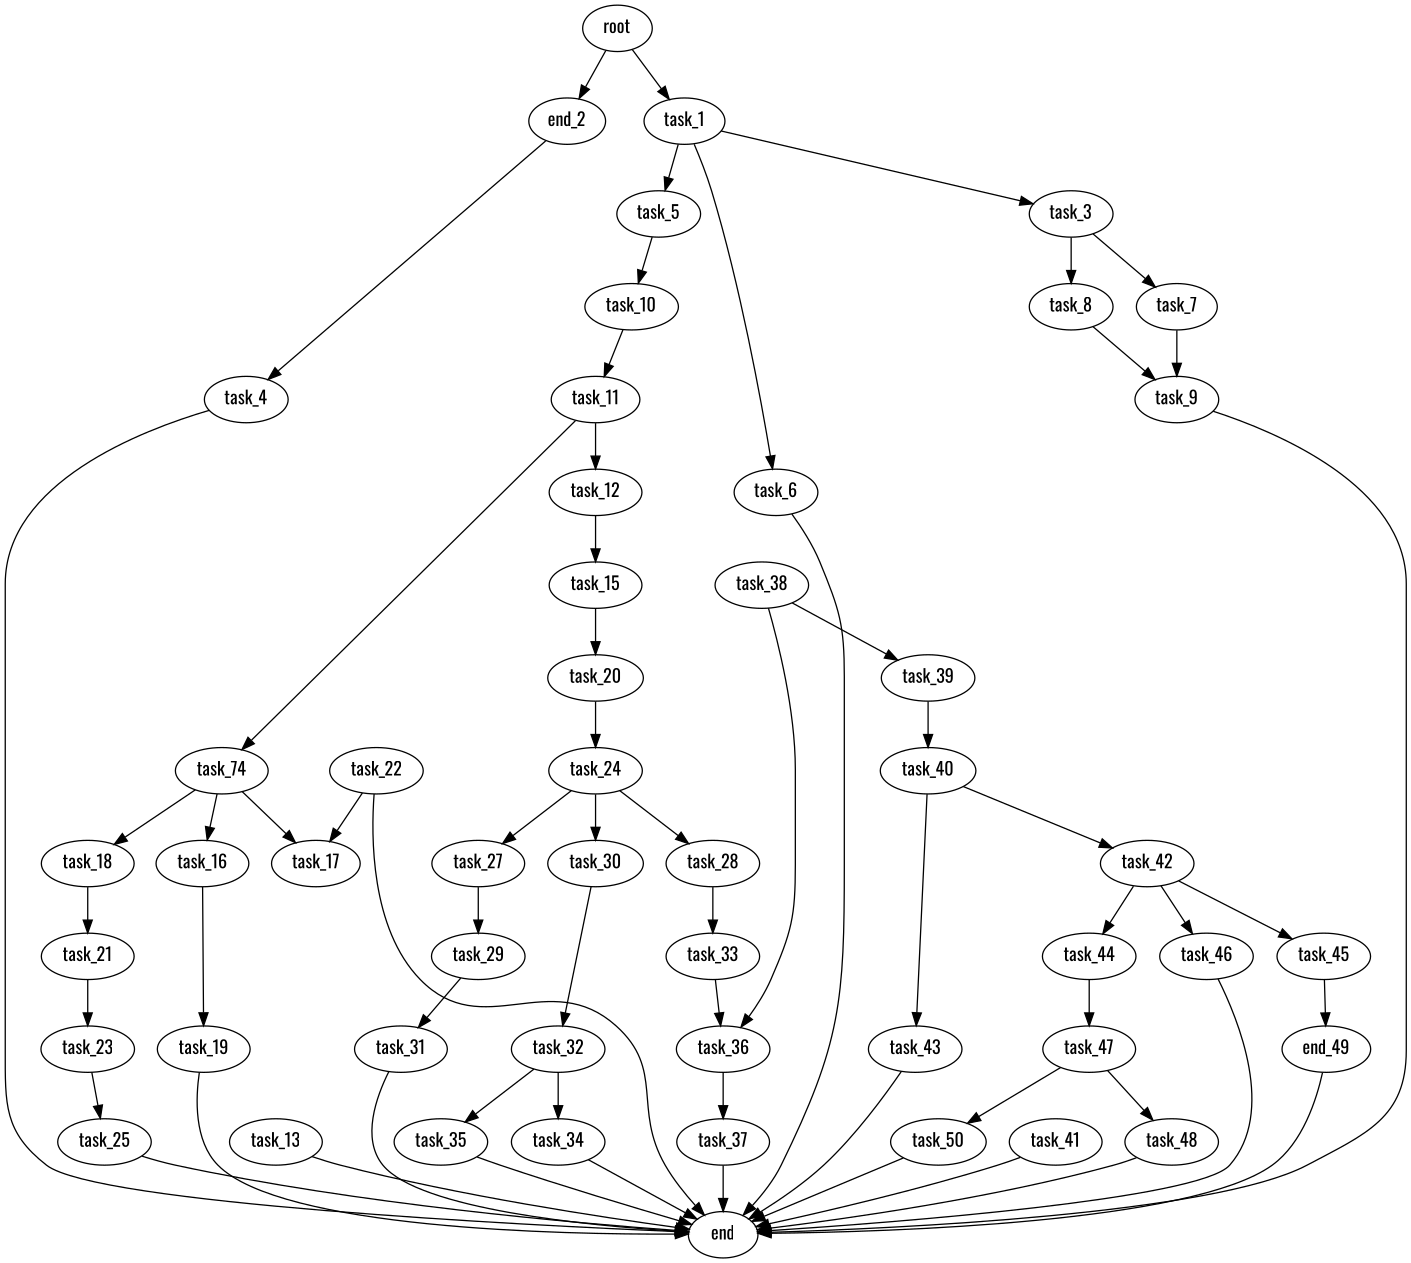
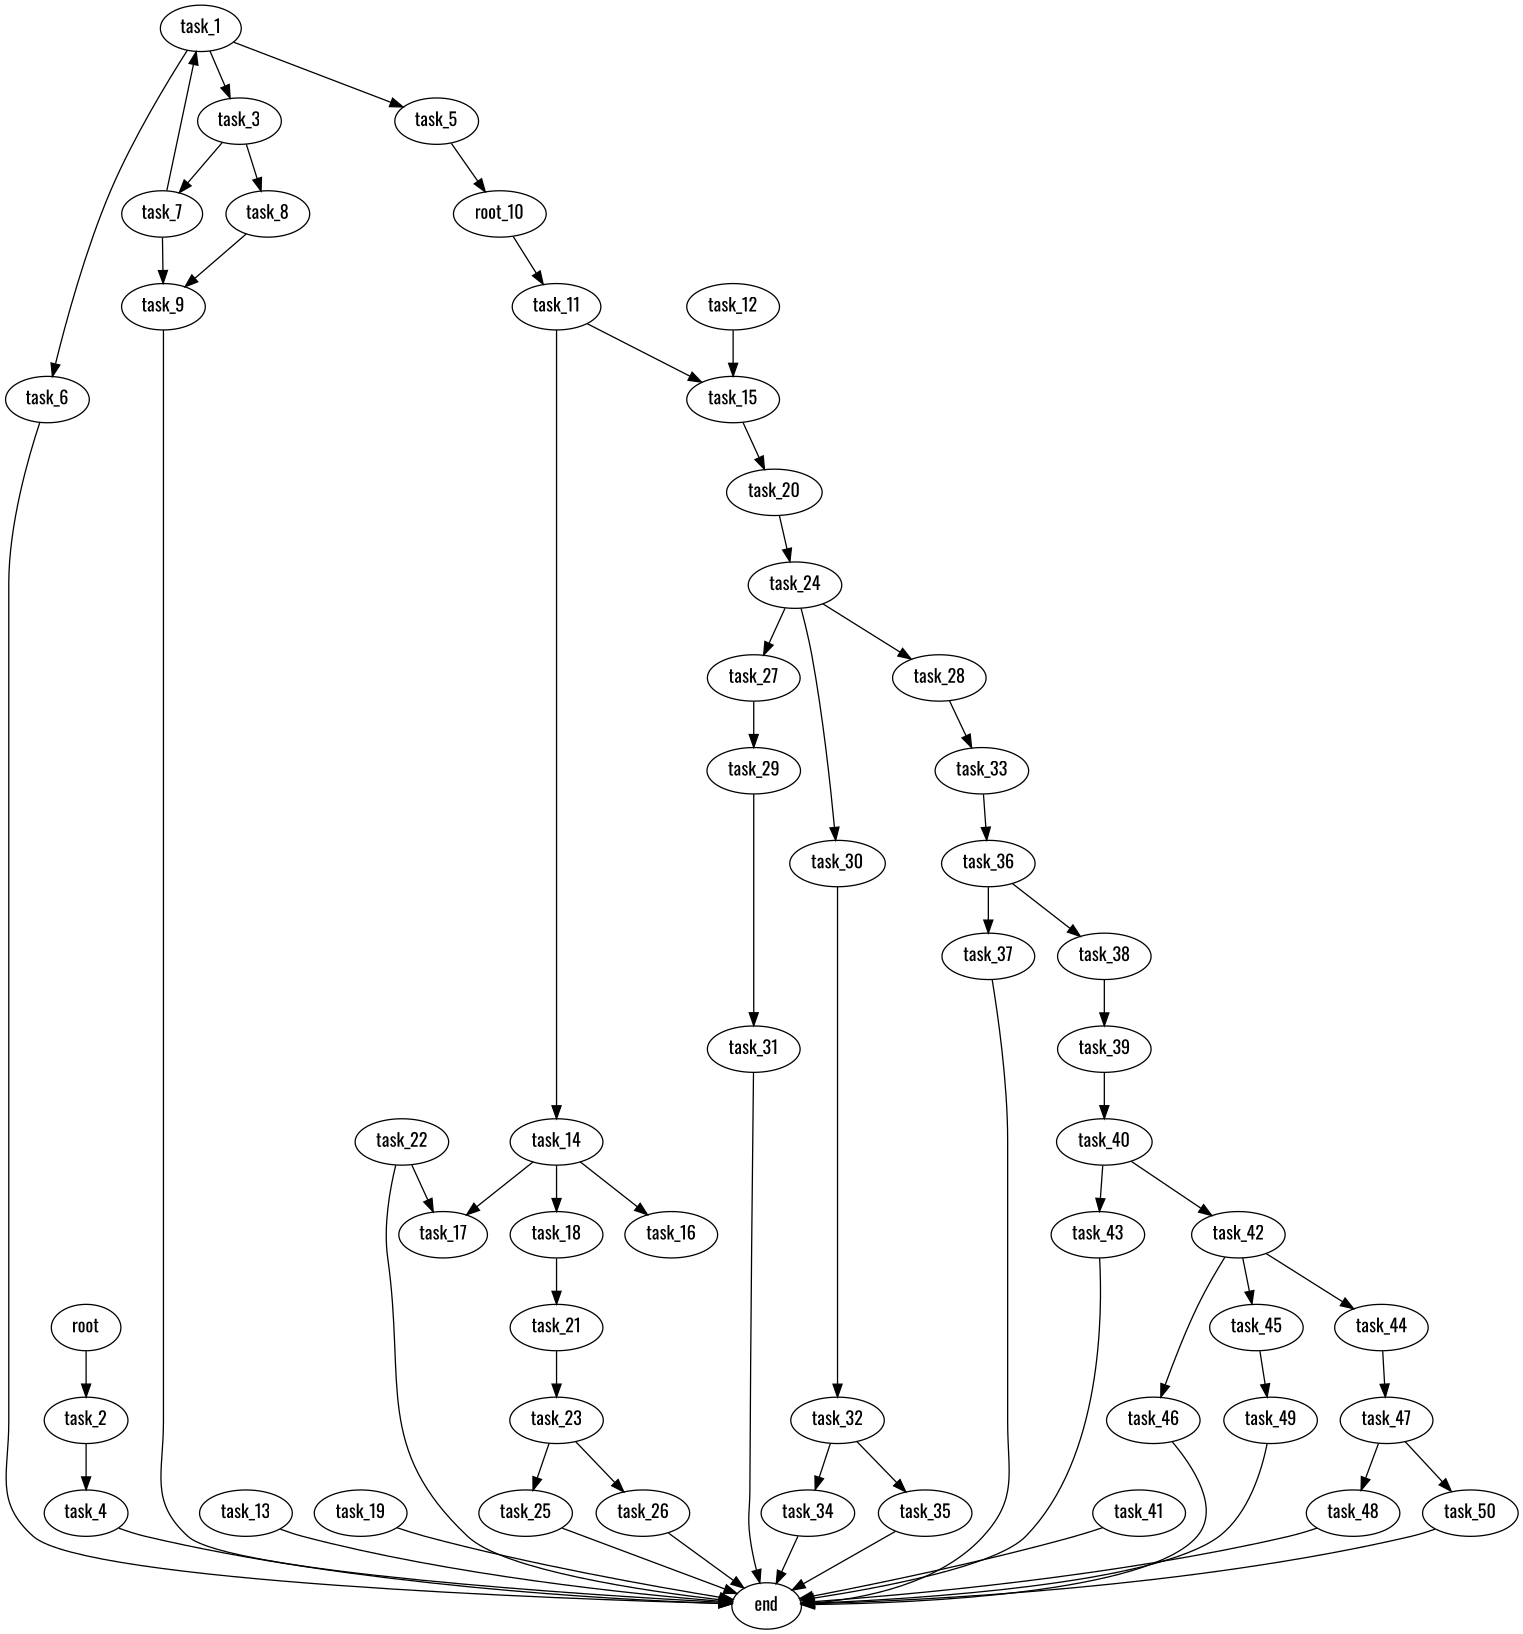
edge "root" -> "task_1": now "task_7" -> "task_1"
node "end_2": label "end_2" -> "task_2"
node "task_10": label "task_10" -> "root_10"
edge "task_11" -> "task_12": now "task_11" -> "task_15"
node "task_74": label "task_74" -> "task_14"
edge "task_38" -> "task_36": reversed
edge "task_16" -> "task_19": removed
node "end_49": label "end_49" -> "task_49"
node "task_26": added
